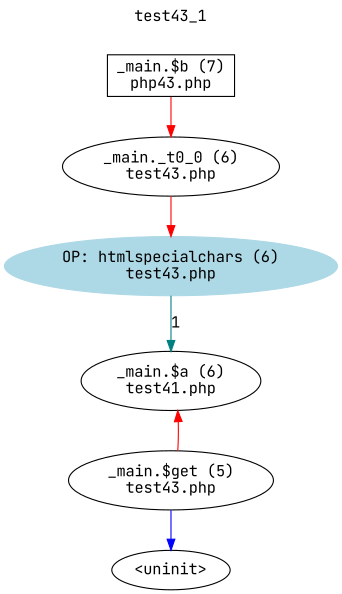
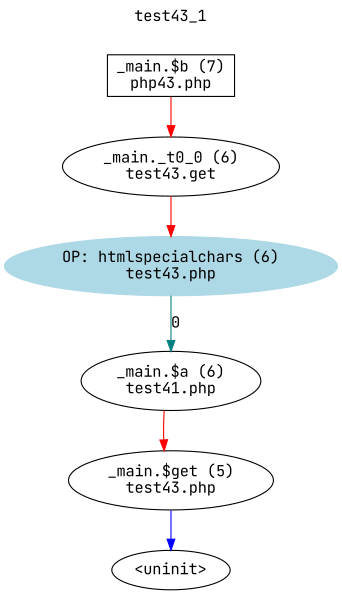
node "_main._t0_0 (6) test43.php": label "_main._t0_0 (6) test43.php" -> "_main._t0_0 (6) test43.get"
edge "OP: htmlspecialchars (6) test43.php" -> "_main.$a (6) test41.php": label "1" -> "0"
edge "_main.$get (5) test43.php" -> "_main.$a (6) test41.php": reversed
